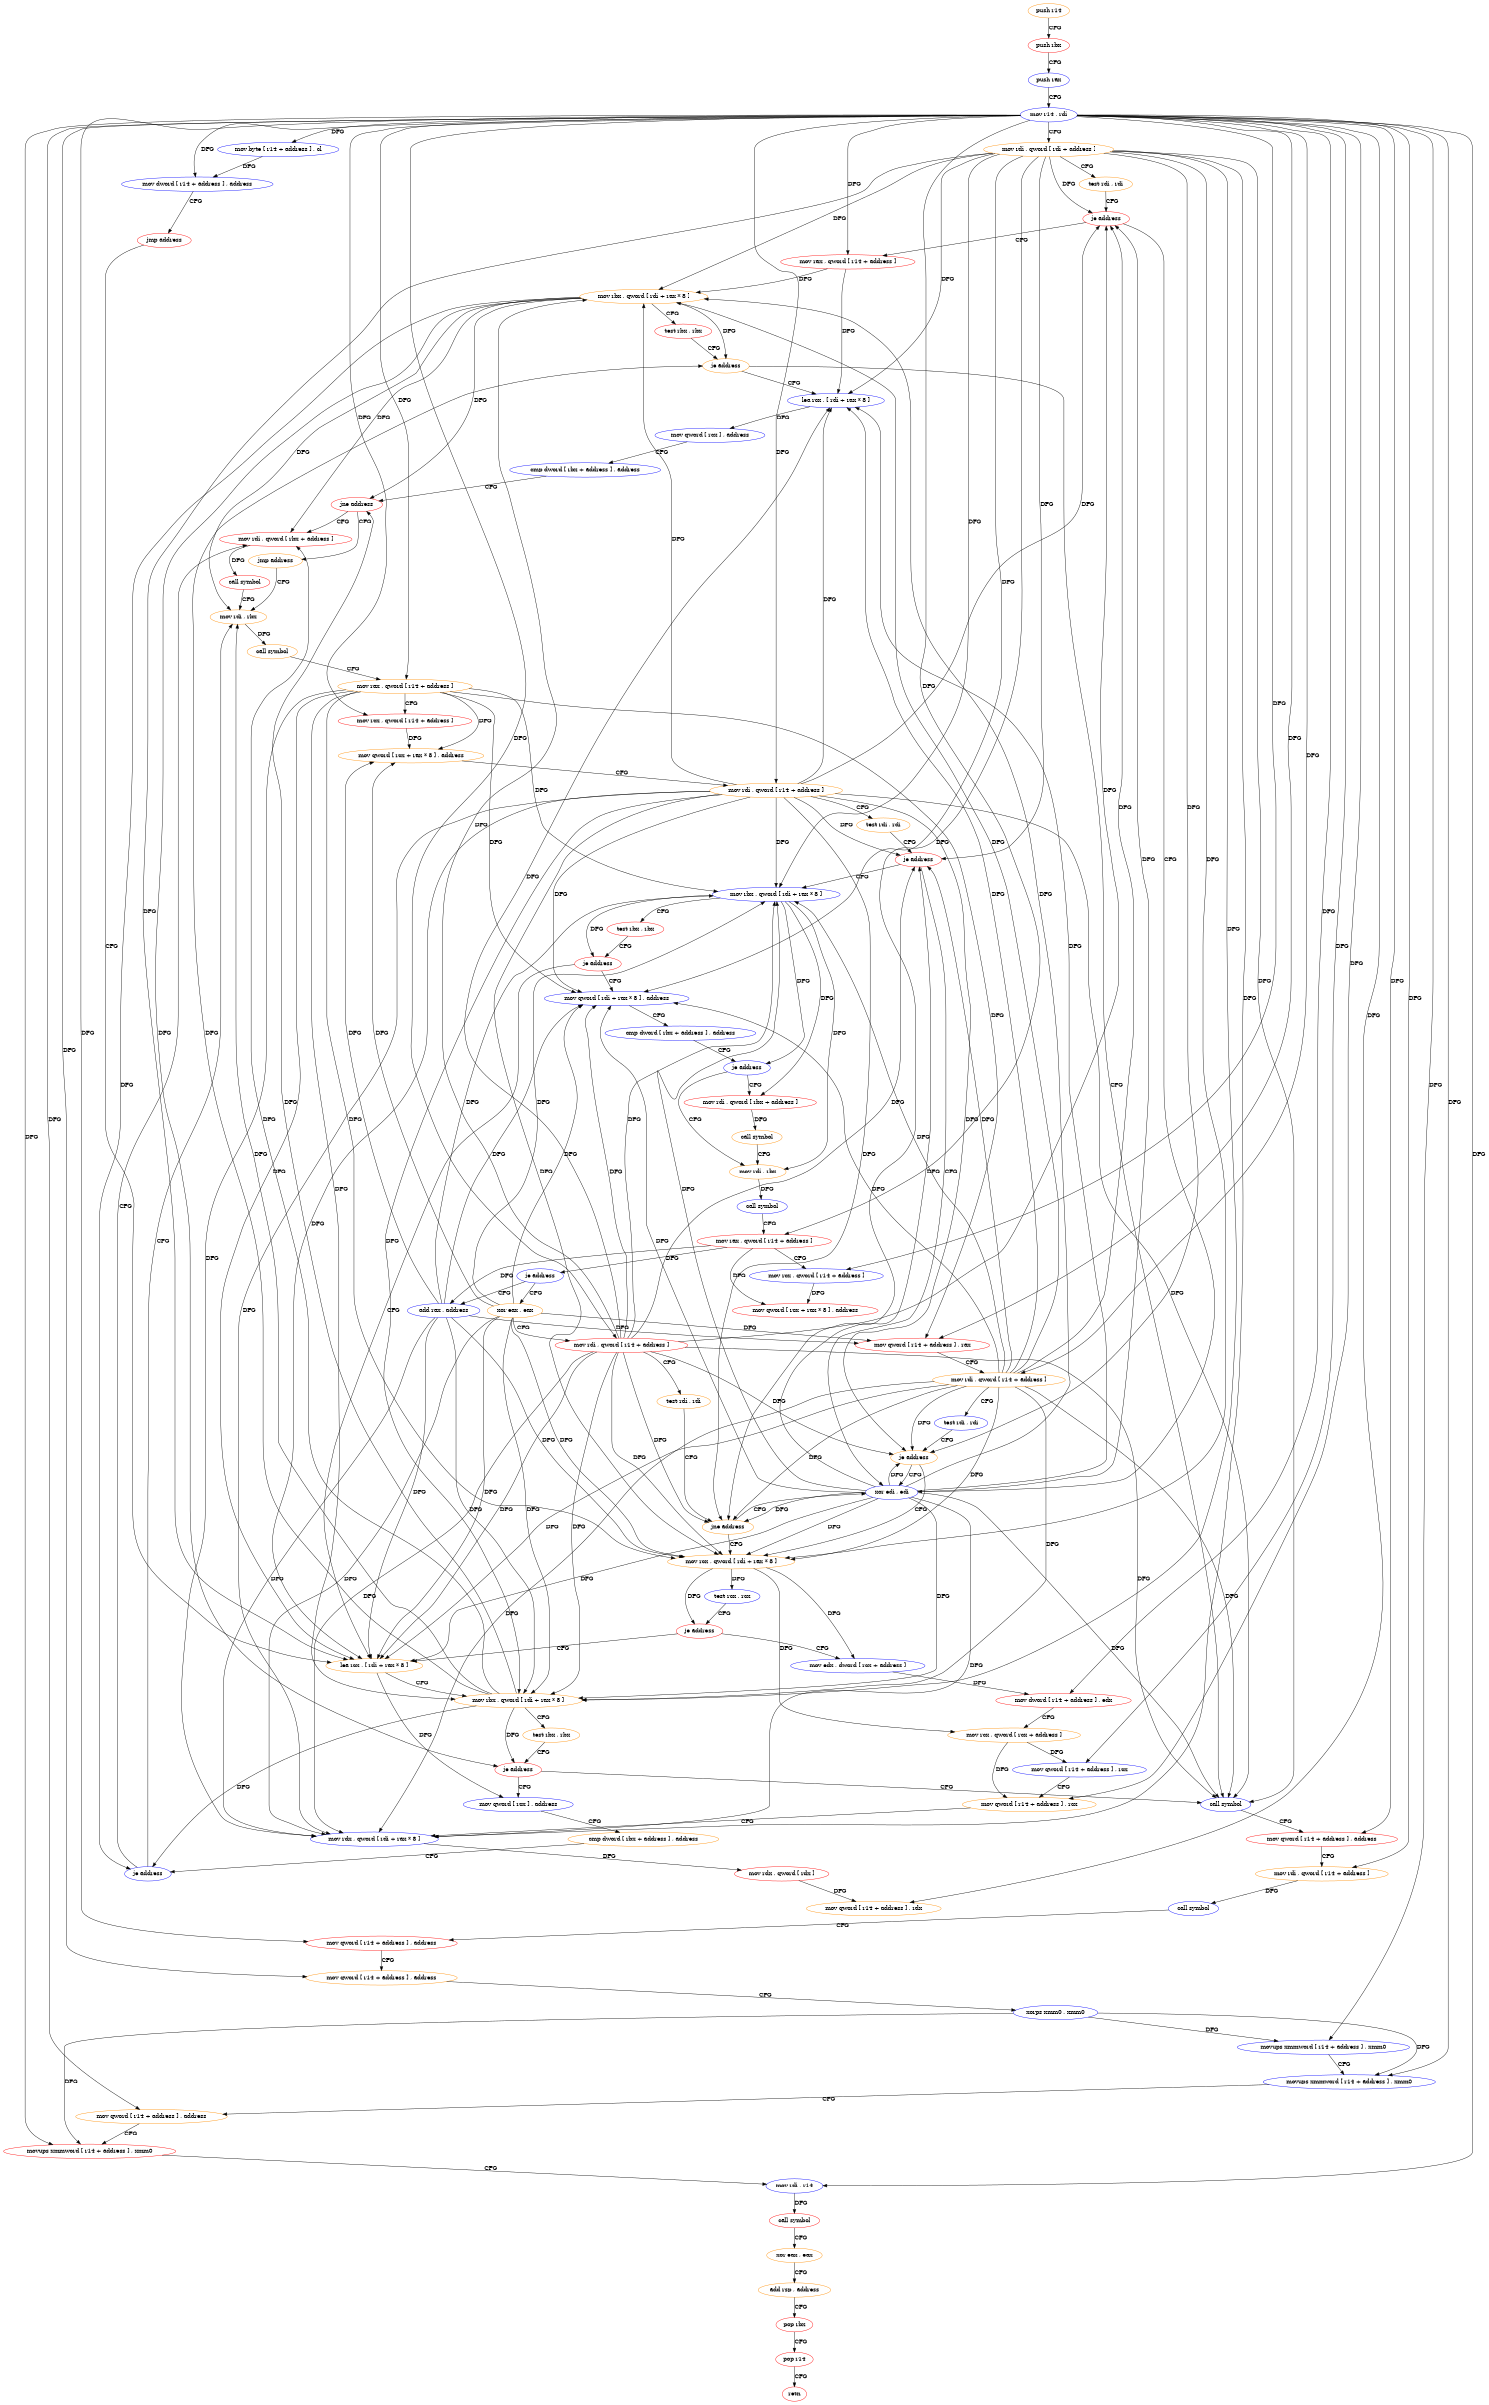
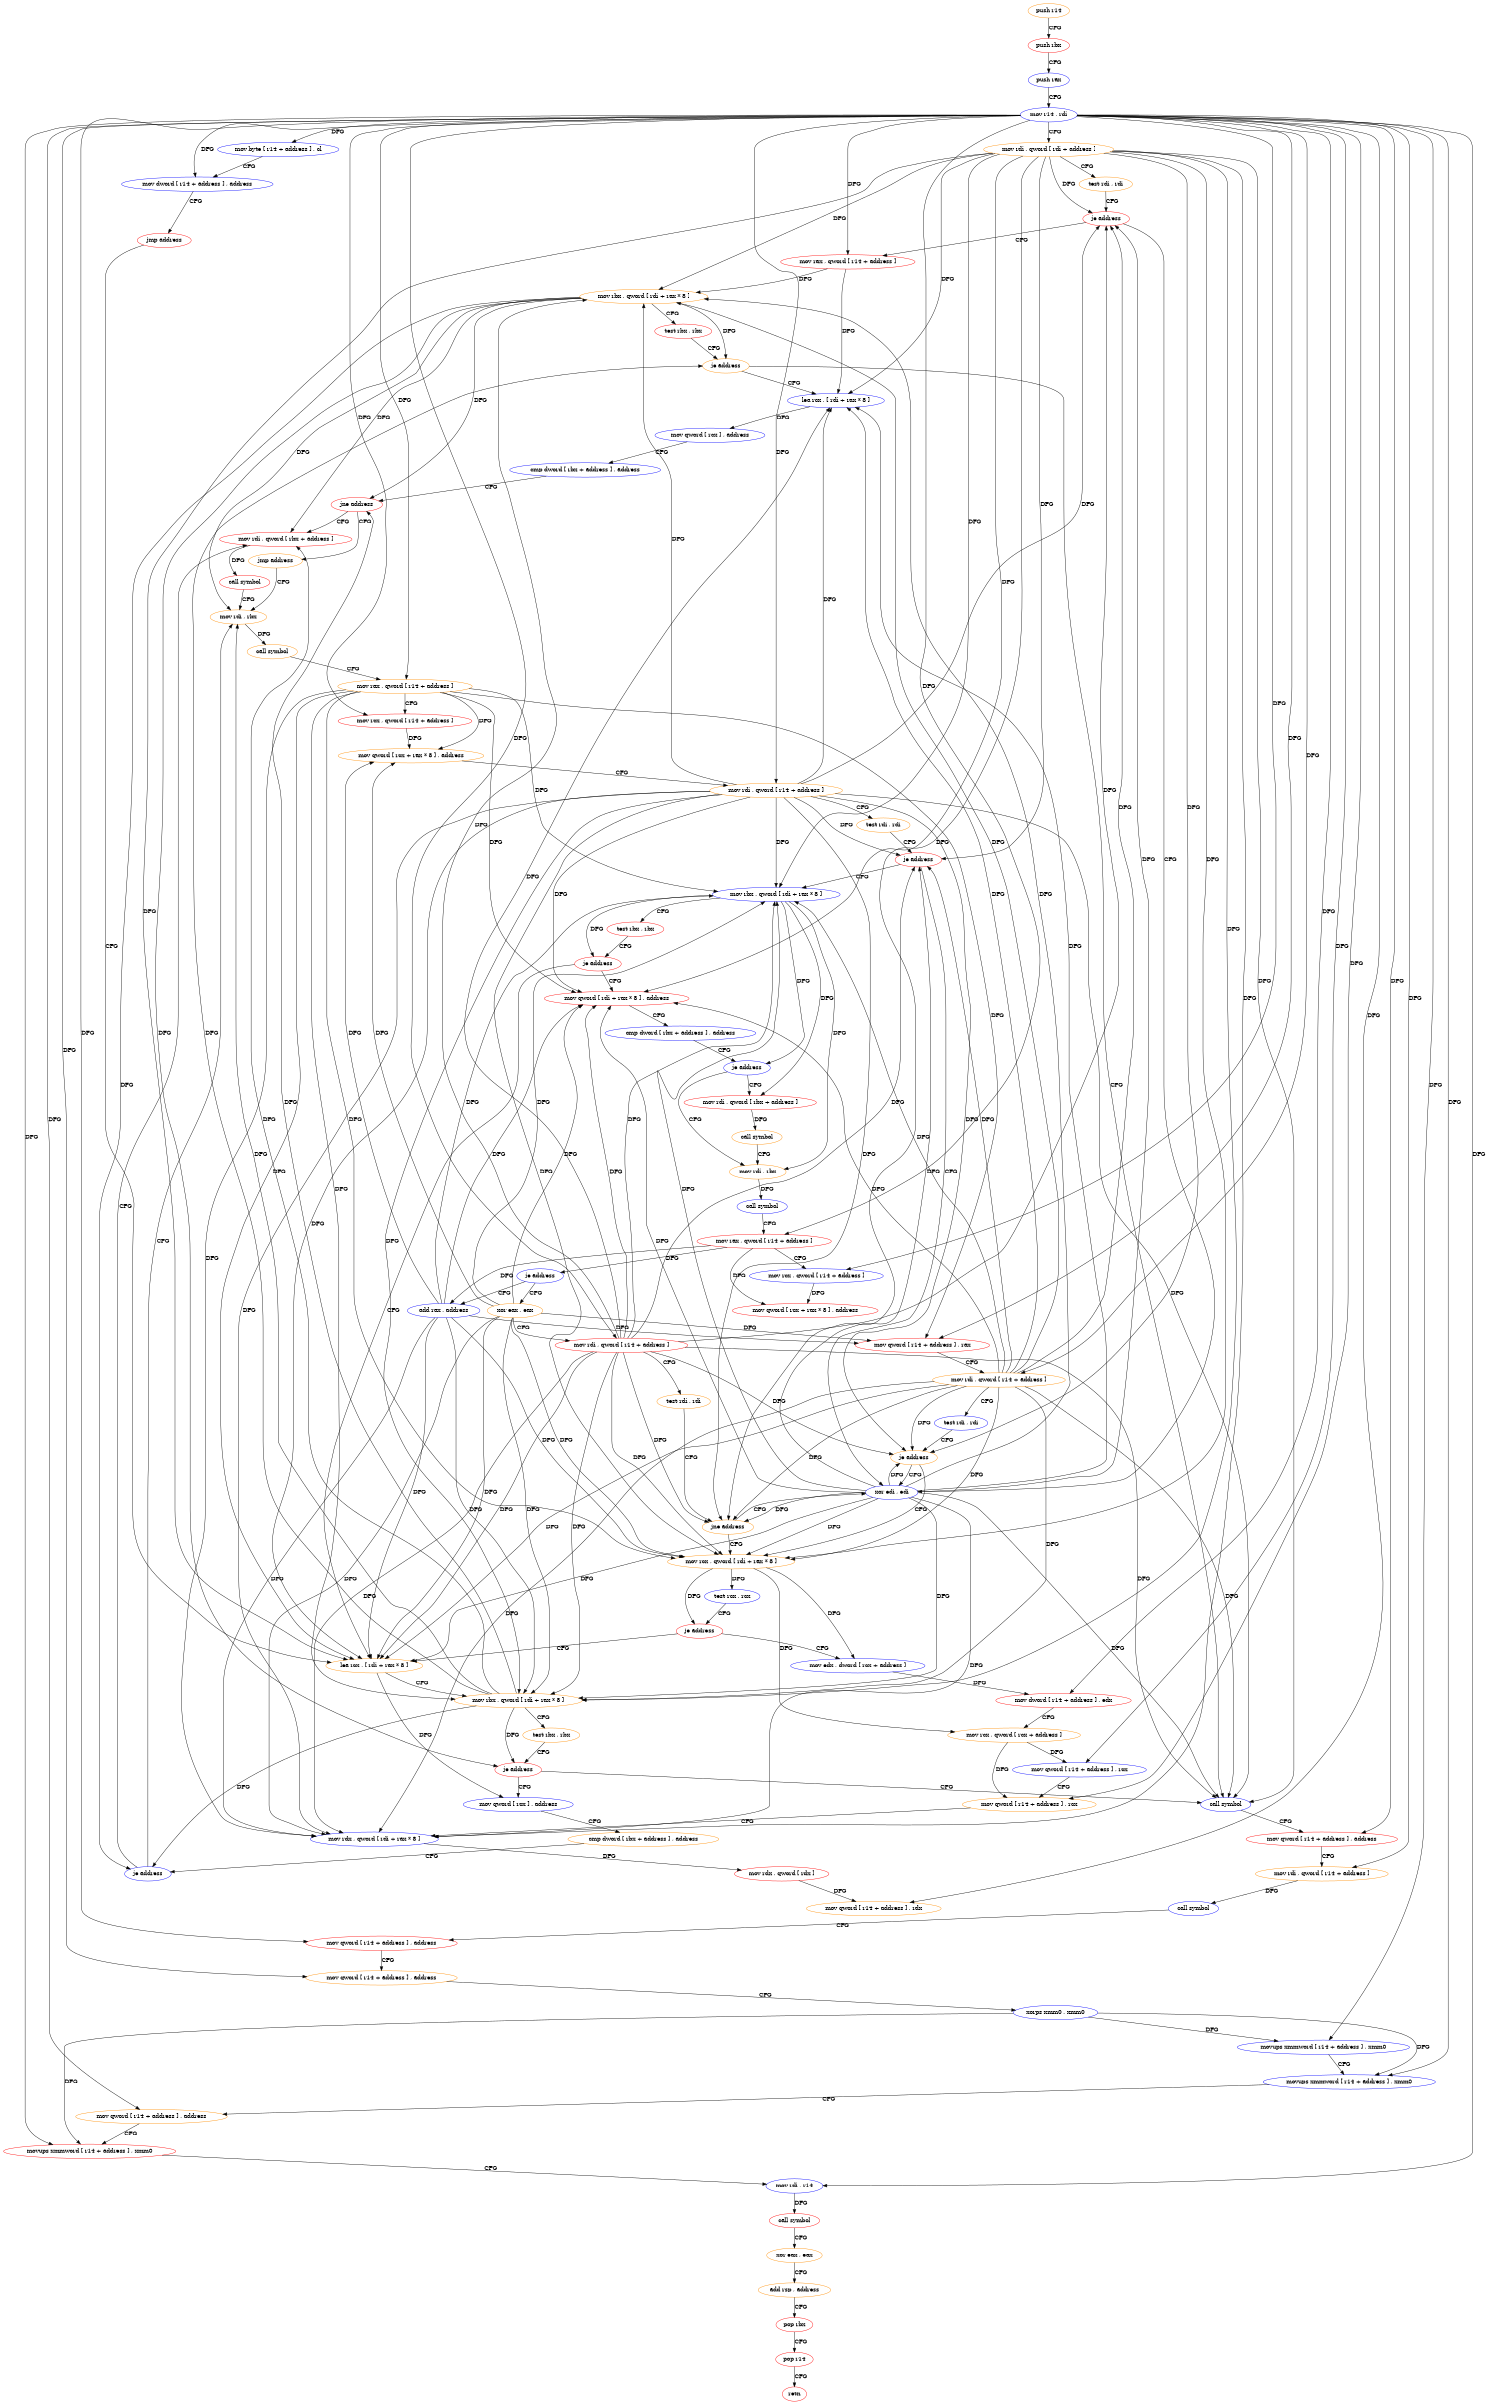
edge "mov byte [ r14 + address ] , cl" -> "mov dword [ r14 + address ] , address": label "DFG" -> "CFG"
node "mov qword [ rdi + rax * 8 ] , address": color blue -> red
